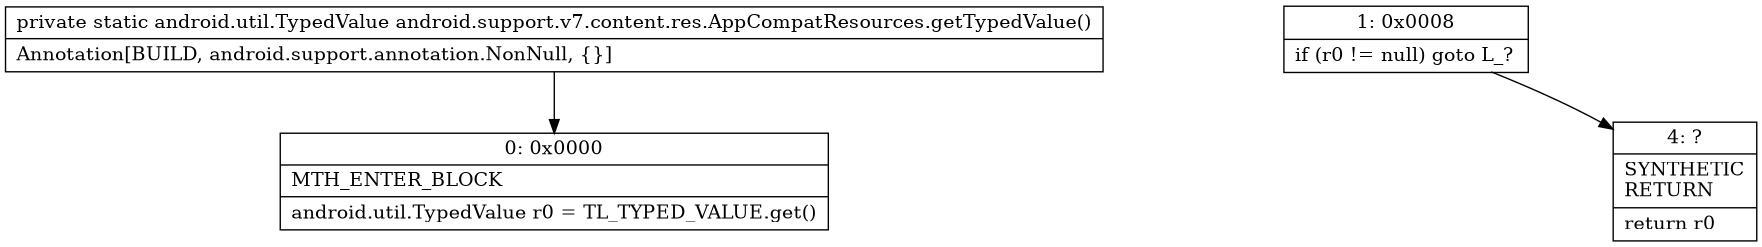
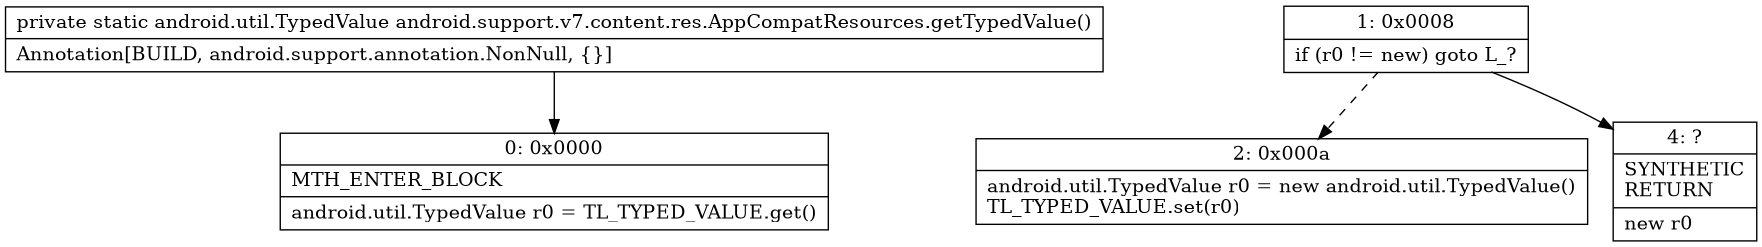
node "1: 0x0008": text "if (r0 != null) goto L_?" -> "if (r0 != new) goto L_?"
node "2: 0x000a": added
node "4: ?": text "return r0" -> "new r0"
